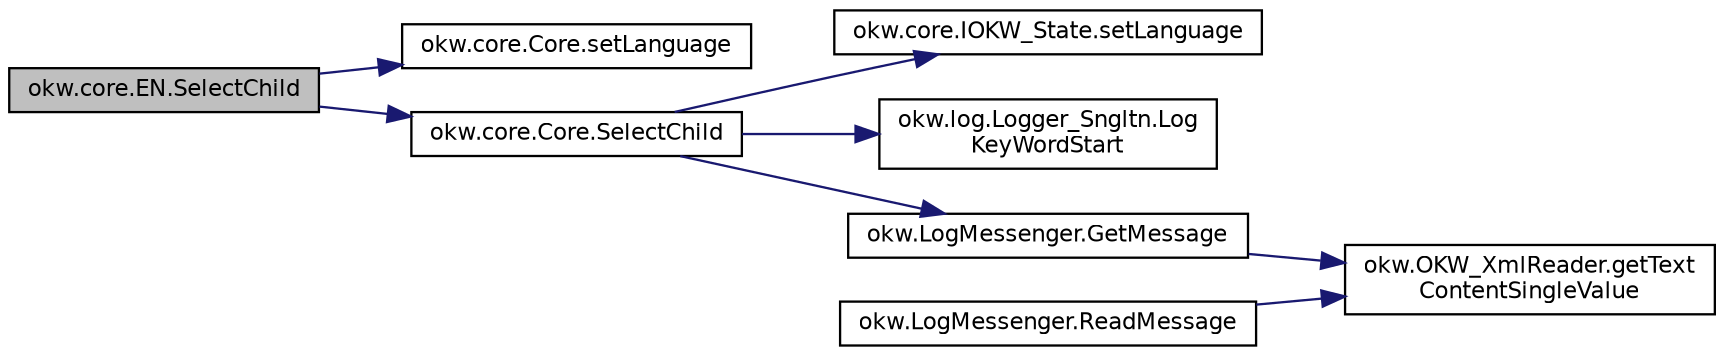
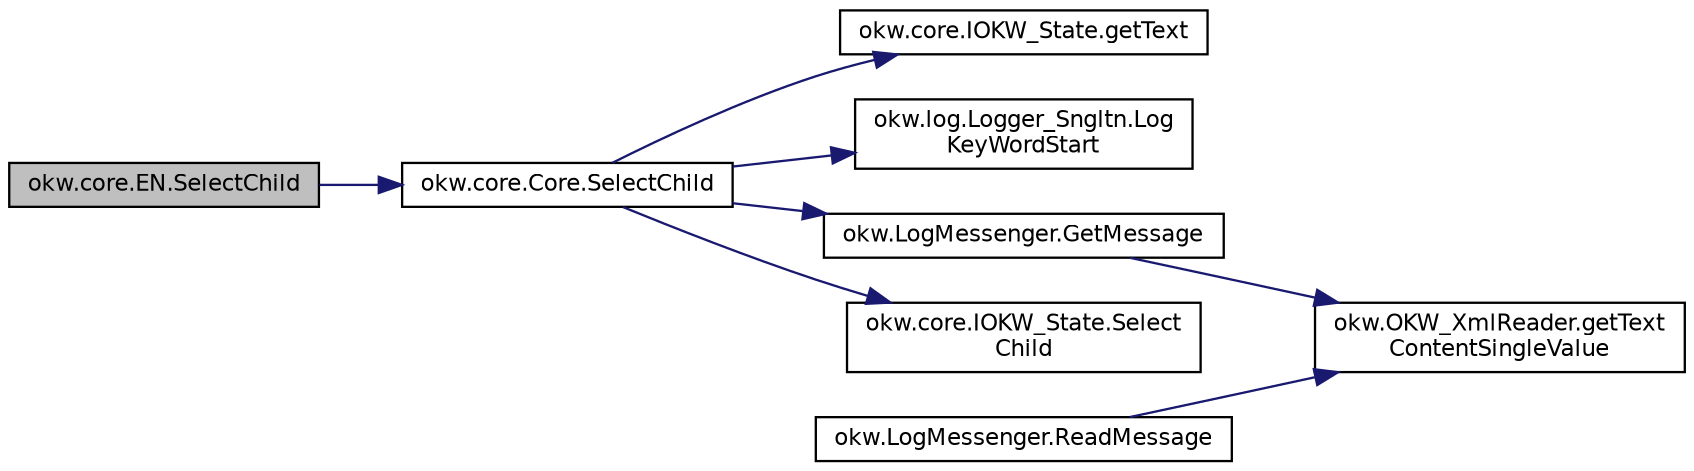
node "okw.core.IOKW_State.setLanguage": label "okw.core.IOKW_State.setLanguage" -> "okw.core.IOKW_State.getText"
node "okw.core.Core.setLanguage": removed
node "okw.core.IOKW_State.Select Child": added
